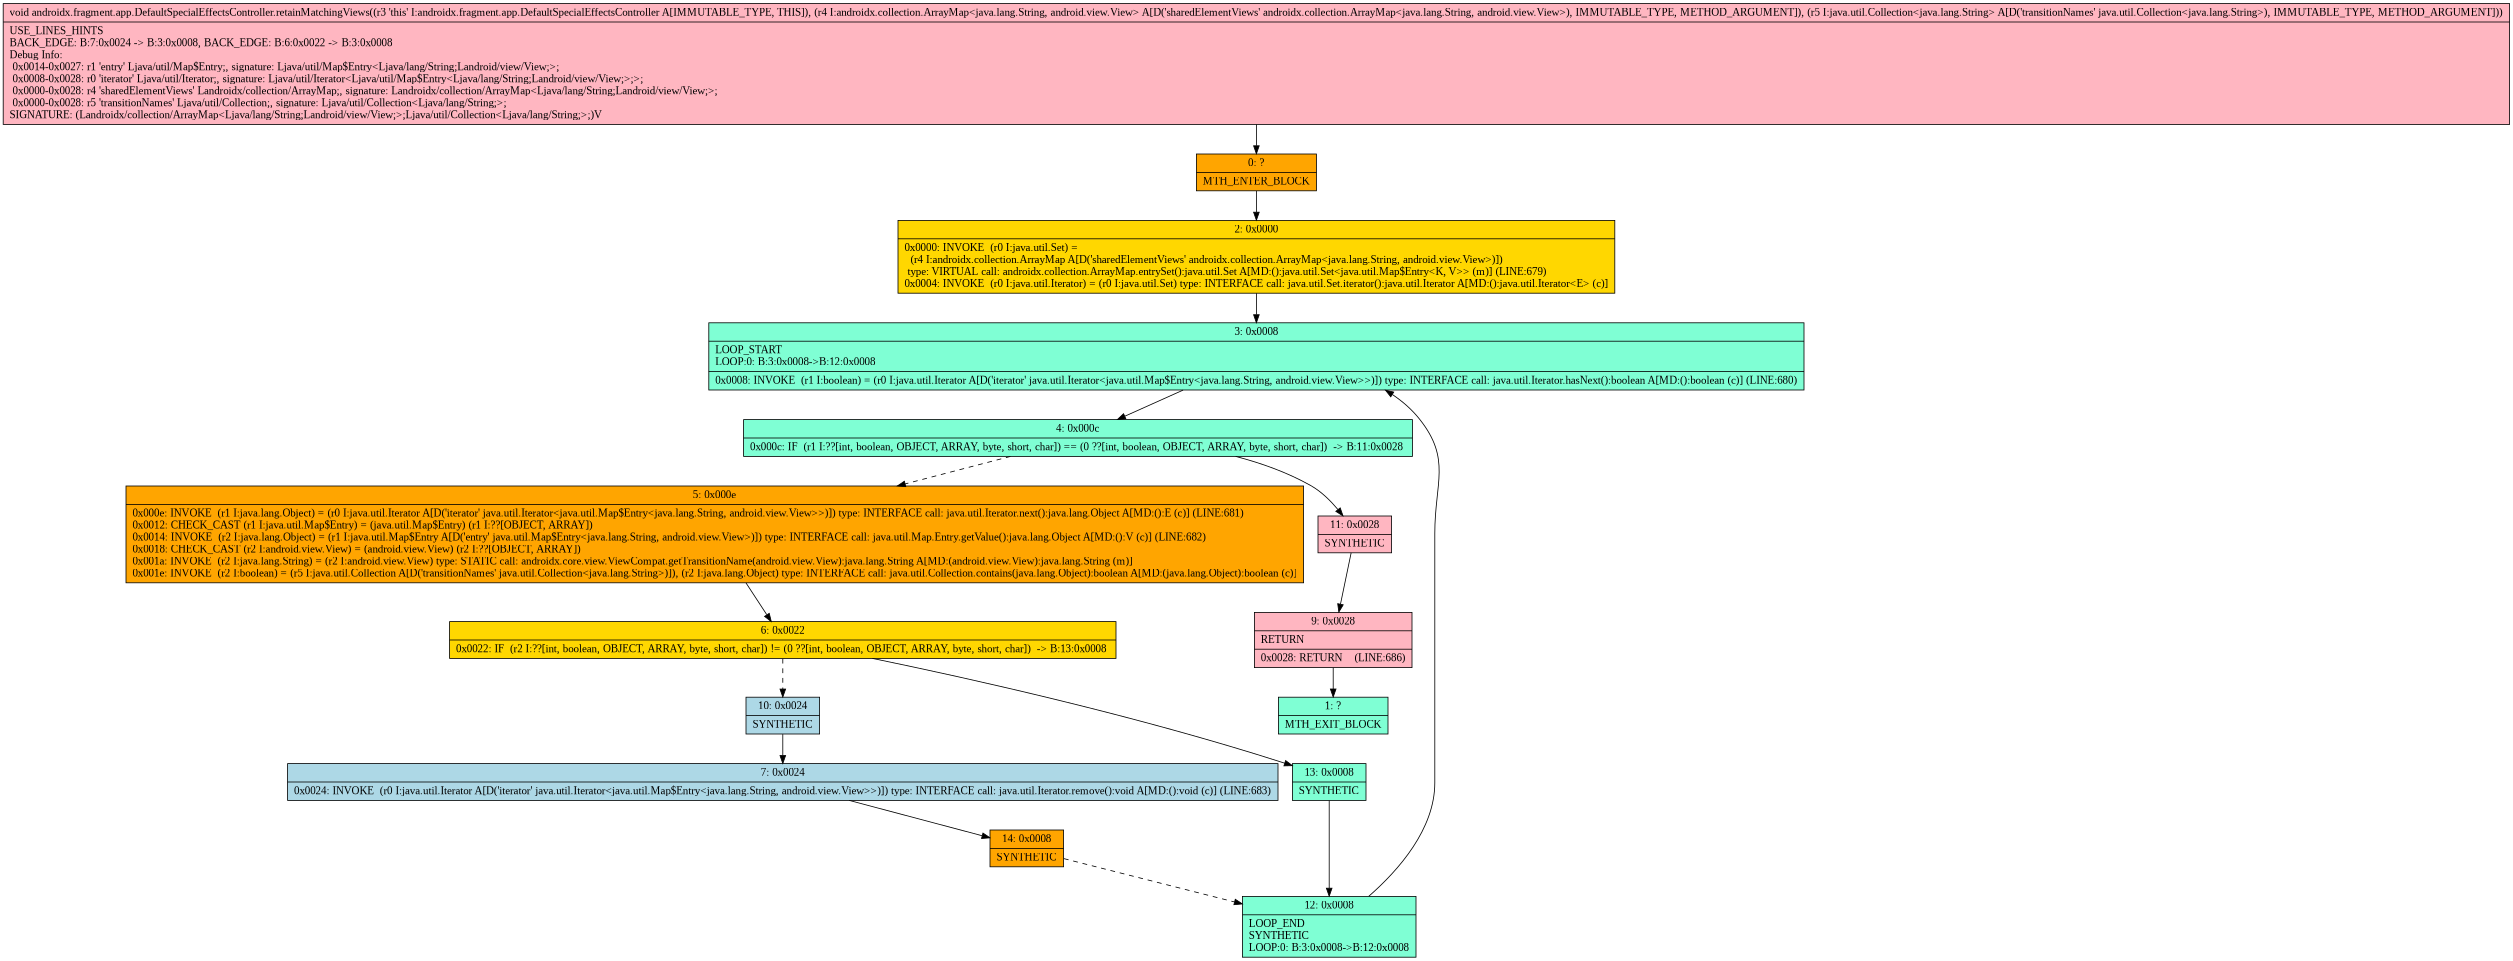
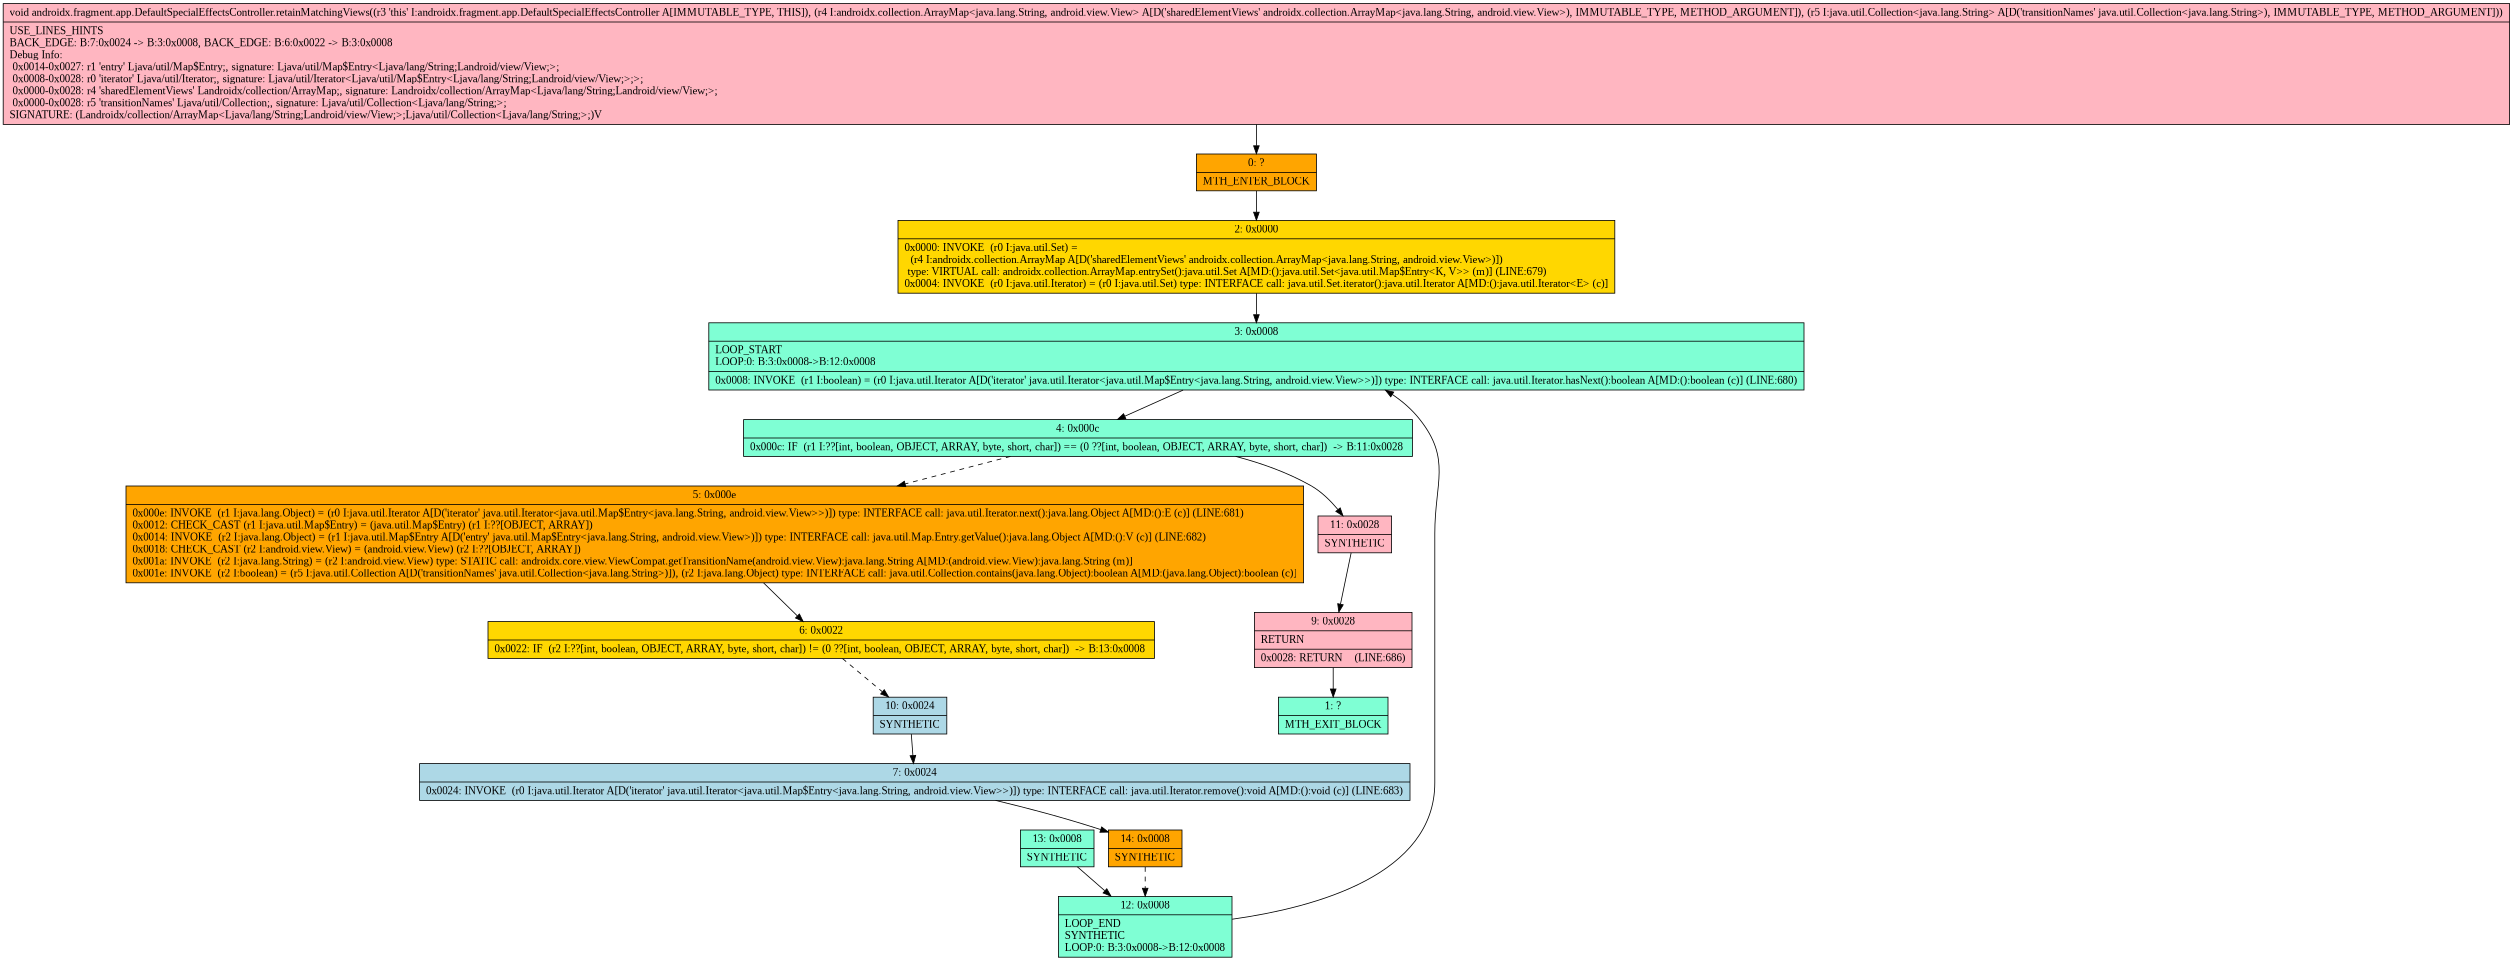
edge "6: 0x0022" -> "13: 0x0008": removed
